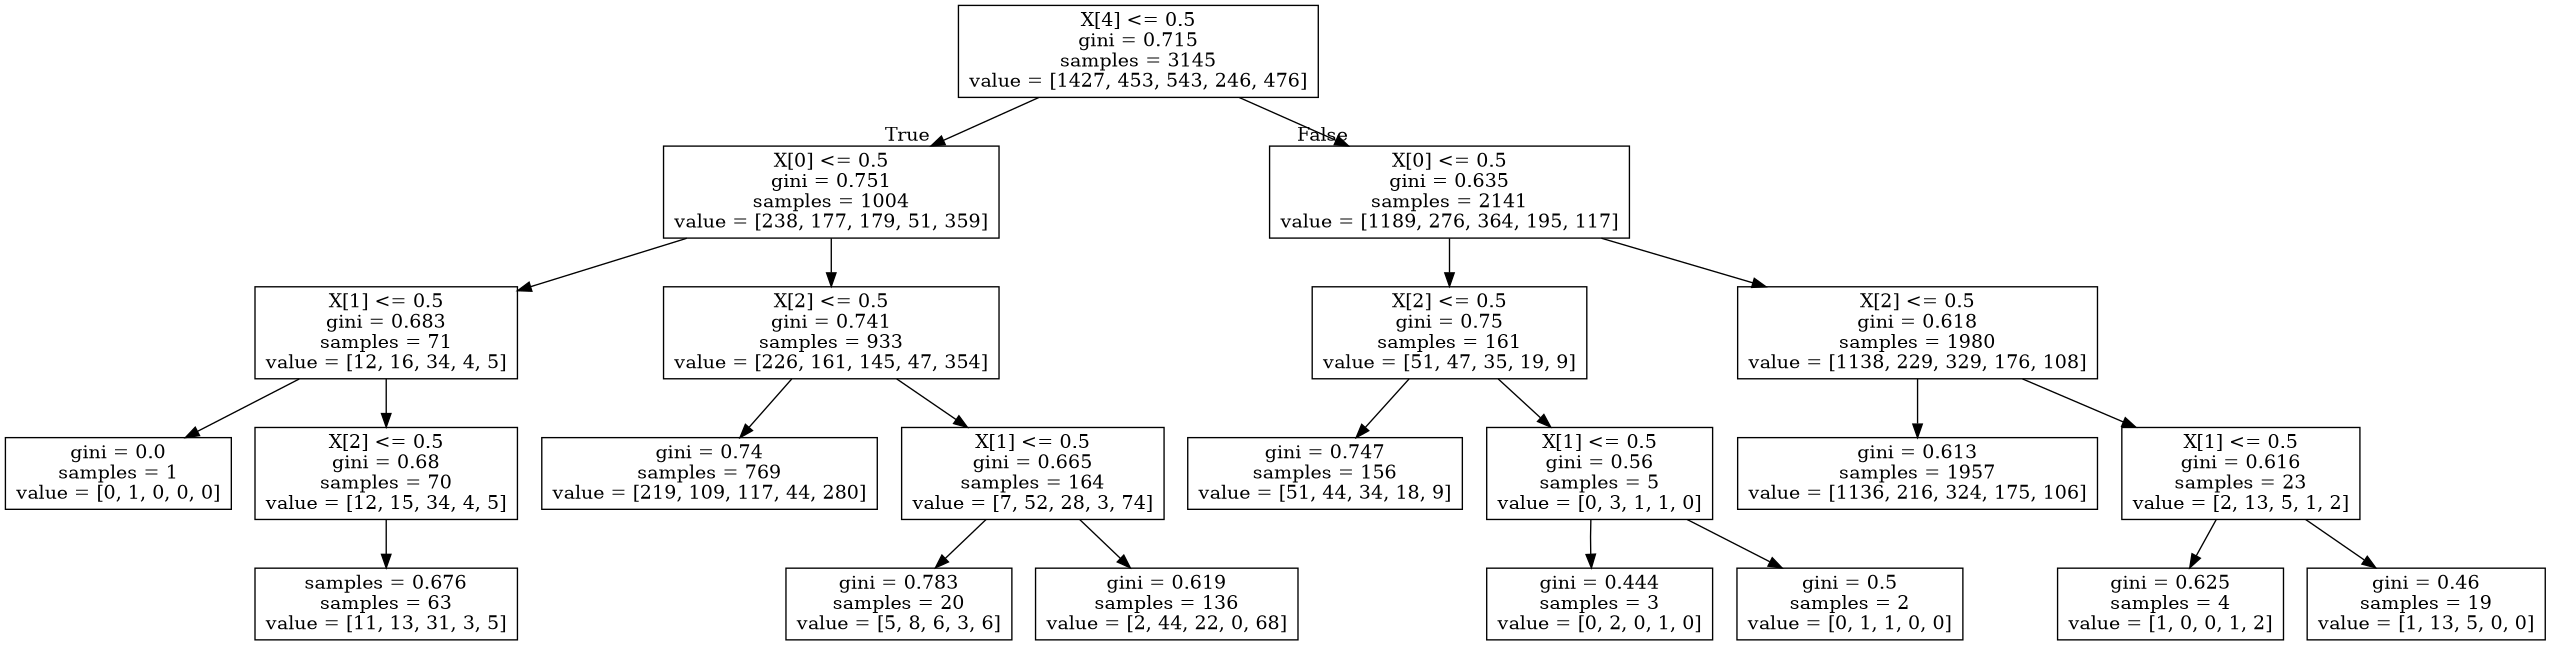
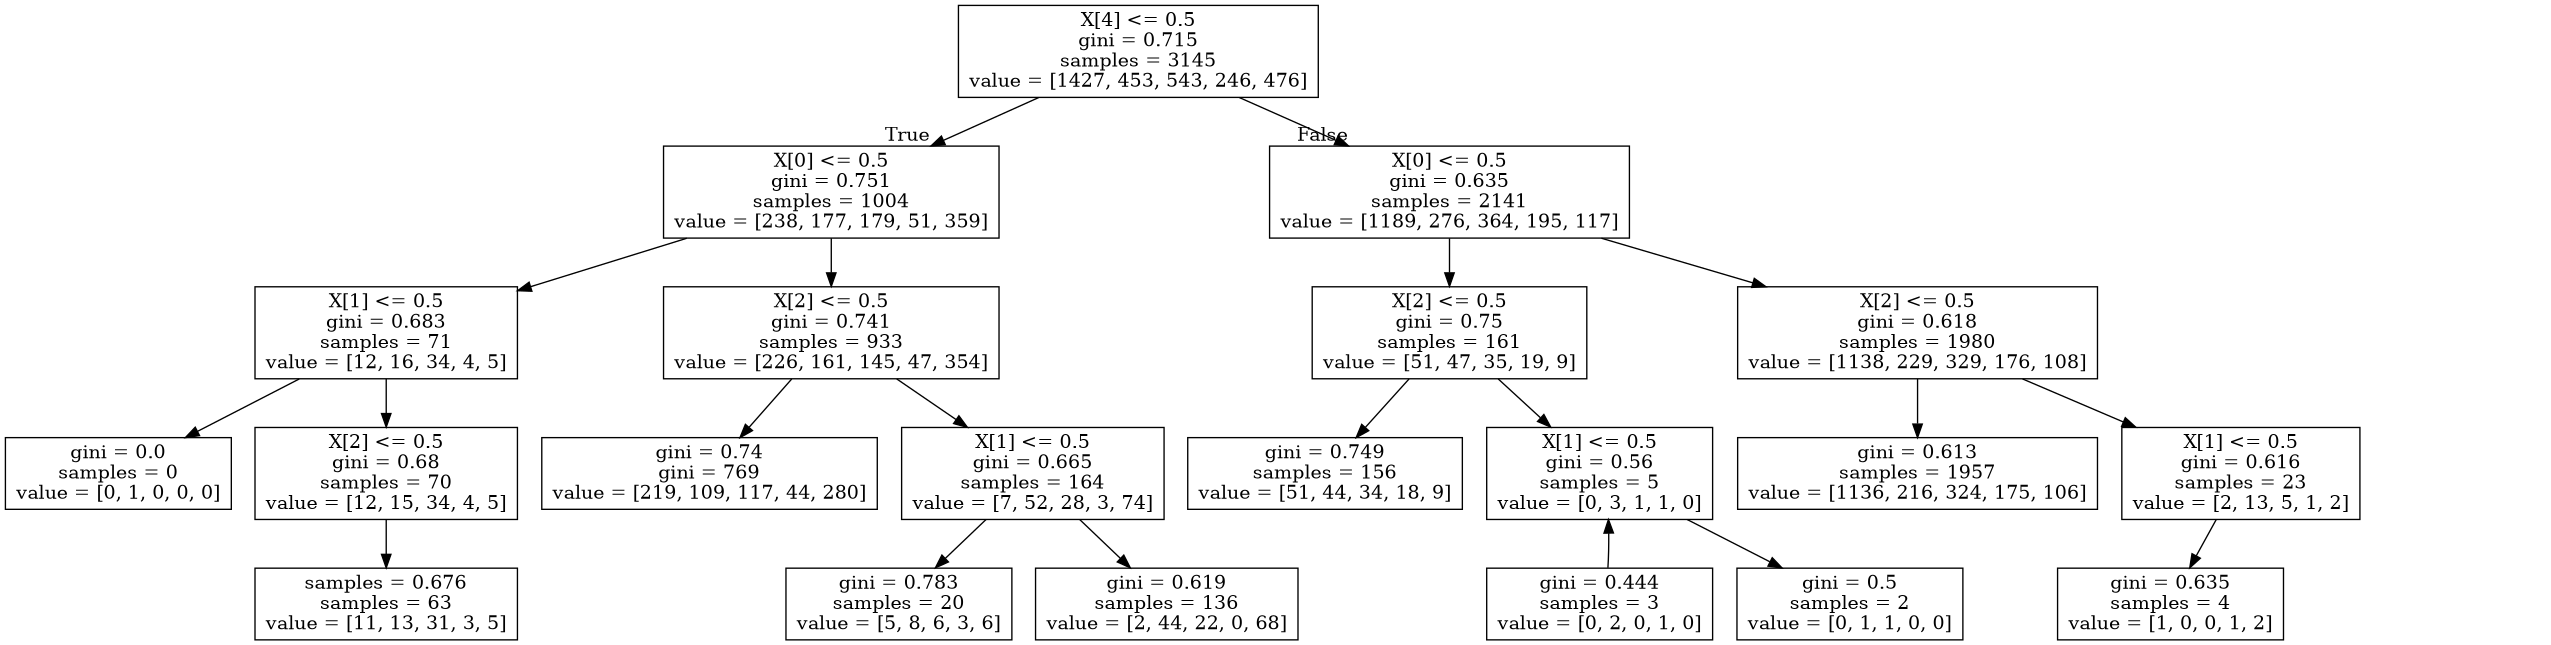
node "gini = 0.0 samples = 1 value = [0, 1, 0, 0, 0]": label "gini = 0.0 samples = 1 value = [0, 1, 0, 0, 0]" -> "gini = 0.0 samples = 0 value = [0, 1, 0, 0, 0]"
node "gini = 0.74 samples = 769 value = [219, 109, 117, 44, 280]": label "gini = 0.74 samples = 769 value = [219, 109, 117, 44, 280]" -> "gini = 0.74 gini = 769 value = [219, 109, 117, 44, 280]"
node "gini = 0.747 samples = 156 value = [51, 44, 34, 18, 9]": label "gini = 0.747 samples = 156 value = [51, 44, 34, 18, 9]" -> "gini = 0.749 samples = 156 value = [51, 44, 34, 18, 9]"
edge "X[1] <= 0.5 gini = 0.56 samples = 5 value = [0, 3, 1, 1, 0]" -> "gini = 0.444 samples = 3 value = [0, 2, 0, 1, 0]": reversed
node "gini = 0.625 samples = 4 value = [1, 0, 0, 1, 2]": label "gini = 0.625 samples = 4 value = [1, 0, 0, 1, 2]" -> "gini = 0.635 samples = 4 value = [1, 0, 0, 1, 2]"
node "gini = 0.46 samples = 19 value = [1, 13, 5, 0, 0]": removed
